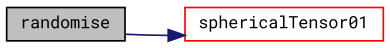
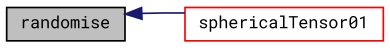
edge "randomise" -> "sphericalTensor01": reversed
